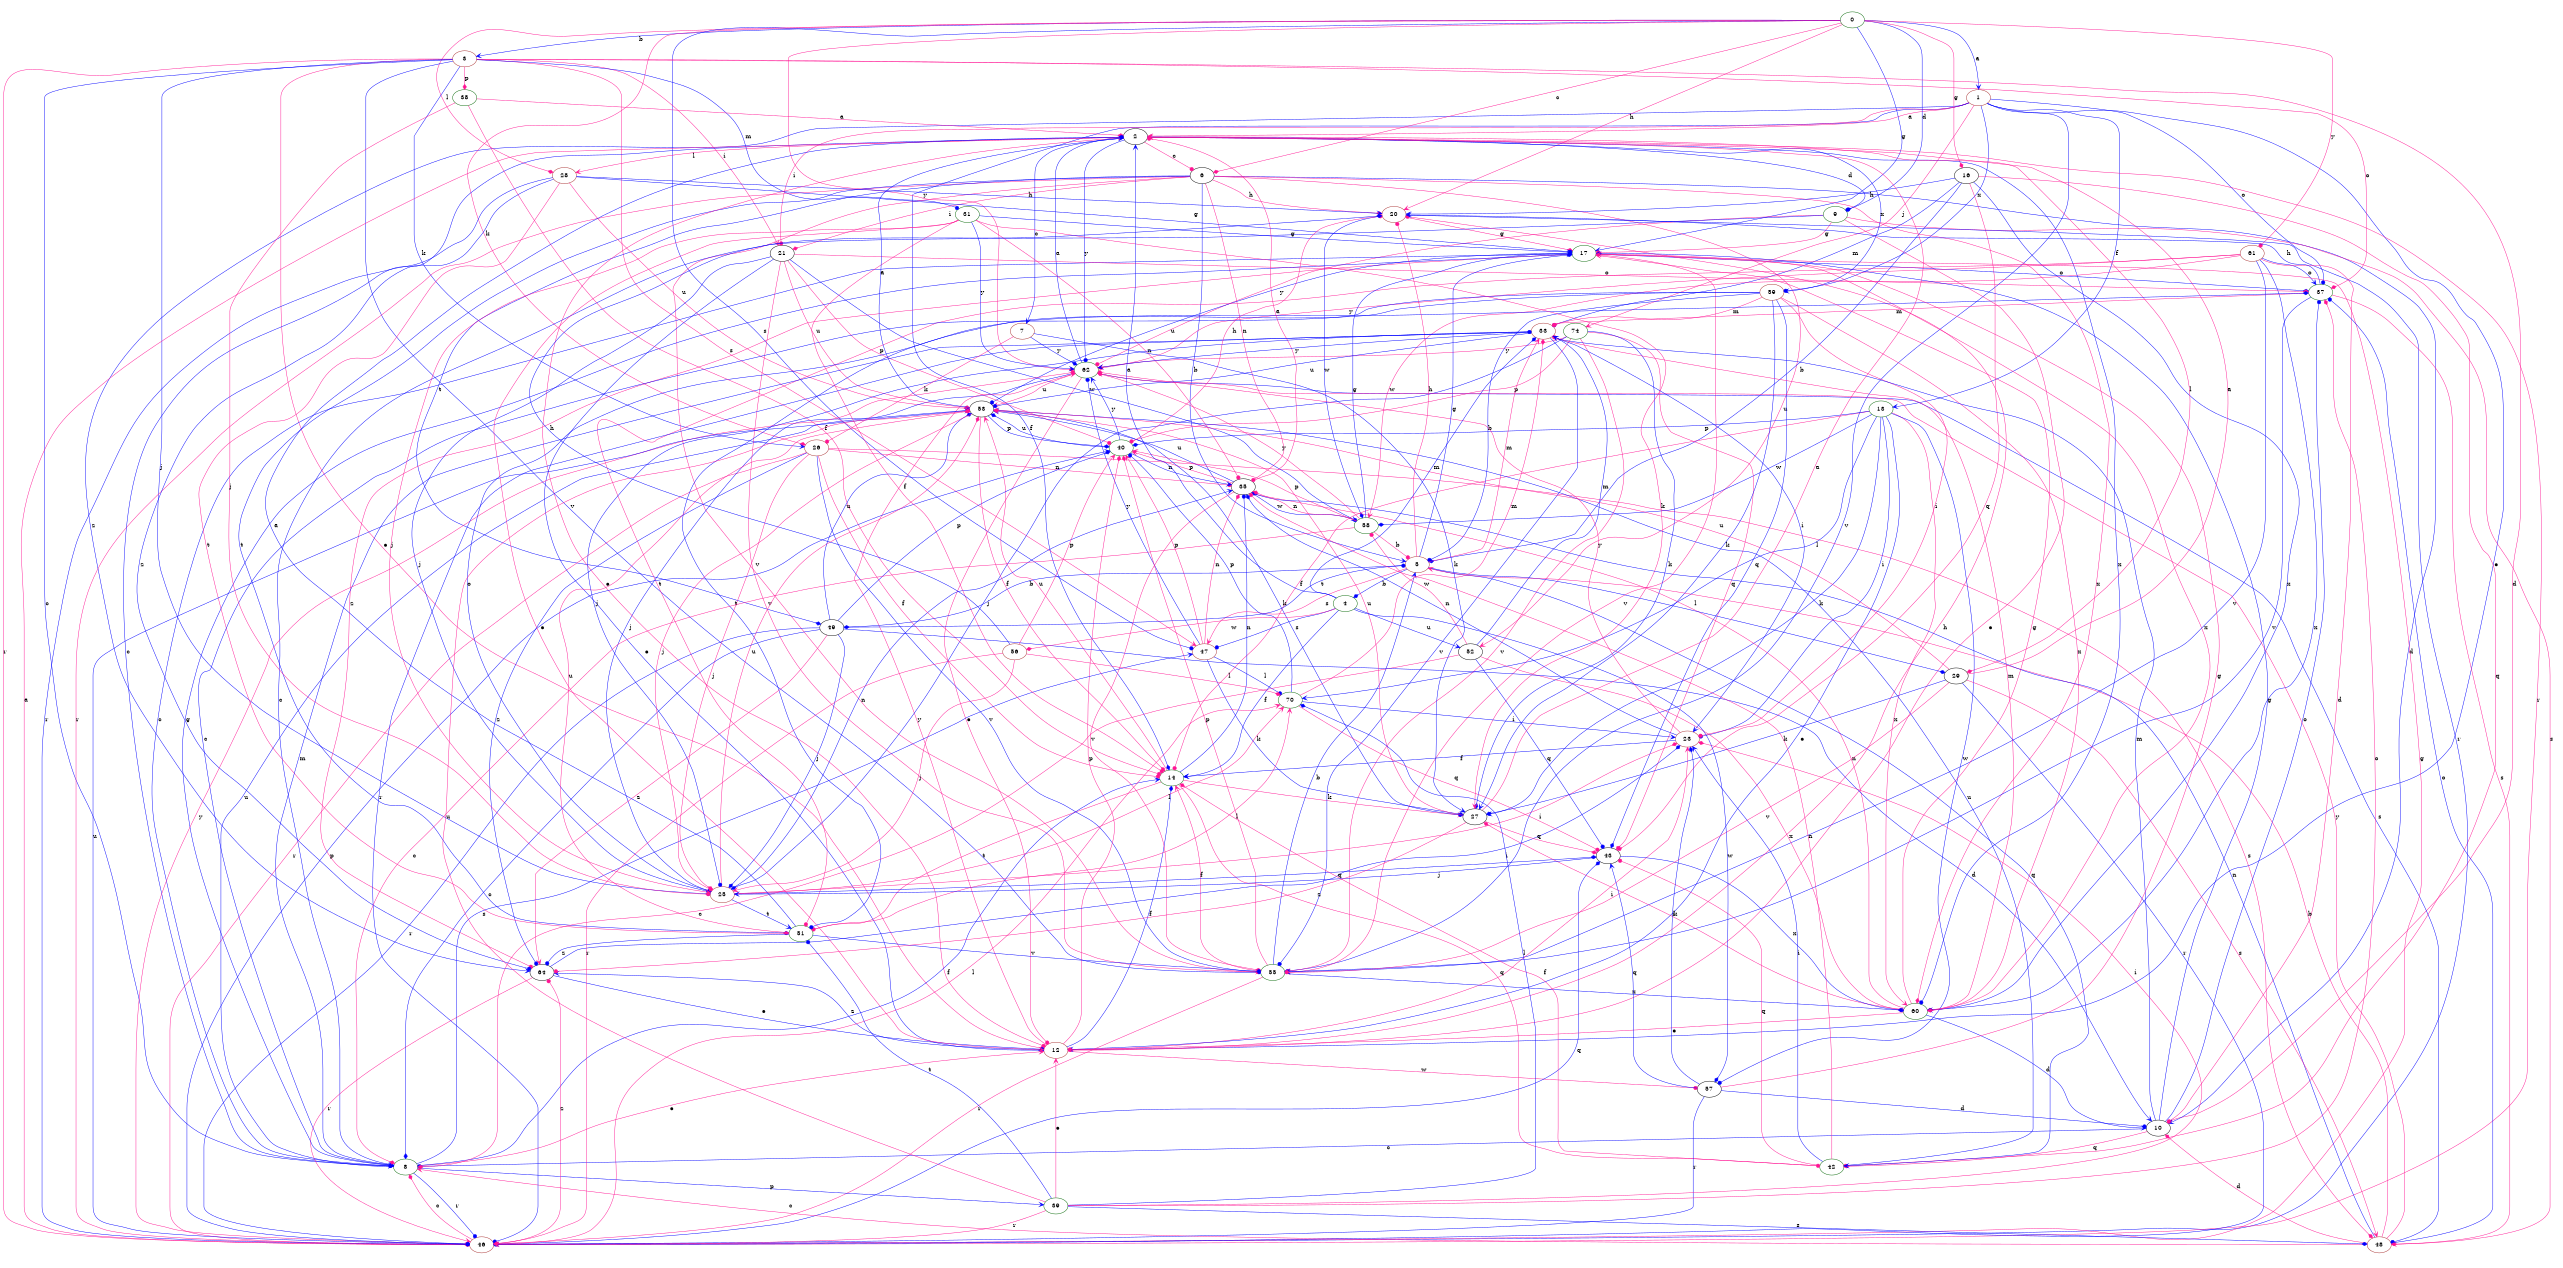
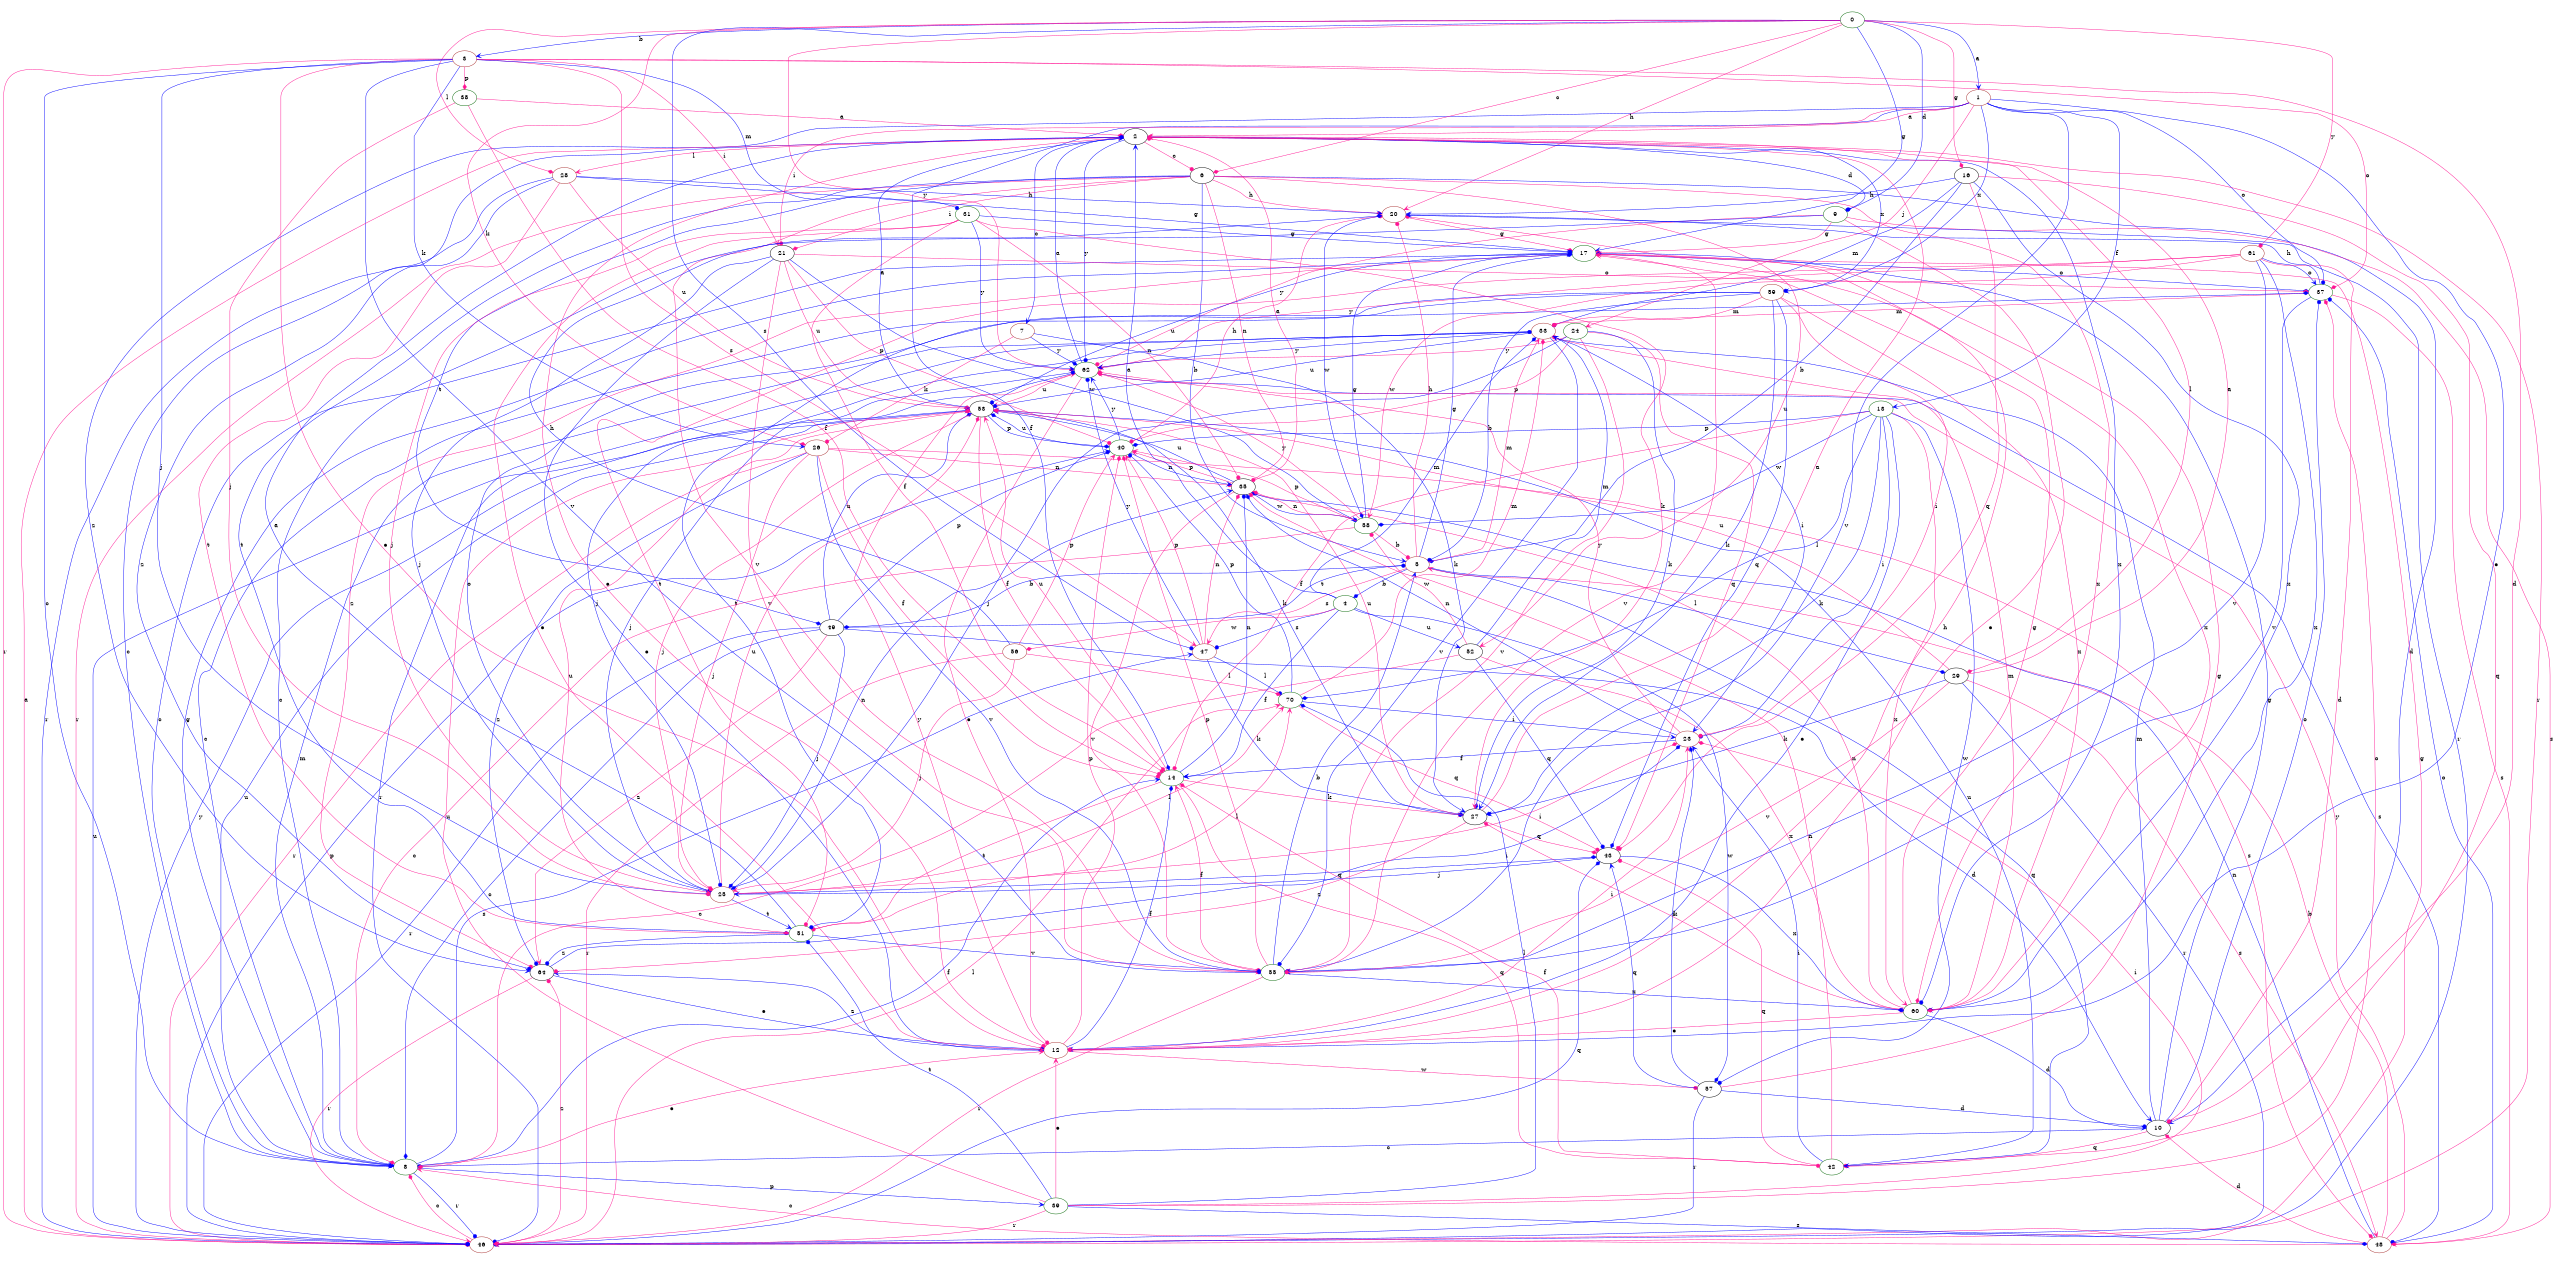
node "74": label "74" -> "24"
edge "13" -> "70": arrowhead vee -> diamond
edge "46" -> "62": color deeppink -> blue
